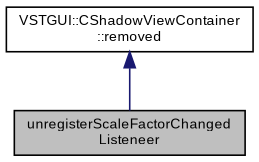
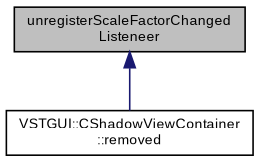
edge "unregisterScaleFactorChanged Listeneer" -> "VSTGUI::CShadowViewContainer ::removed": reversed
